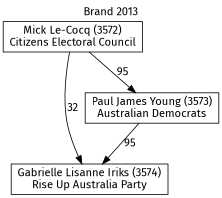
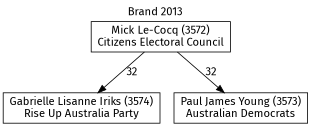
edge "Mick Le-Cocq (3572) Citizens Electoral Council" -> "Paul James Young (3573) Australian Democrats": label "95" -> "32"
edge "Paul James Young (3573) Australian Democrats" -> "Gabrielle Lisanne Iriks (3574) Rise Up Australia Party": removed, label "95"
